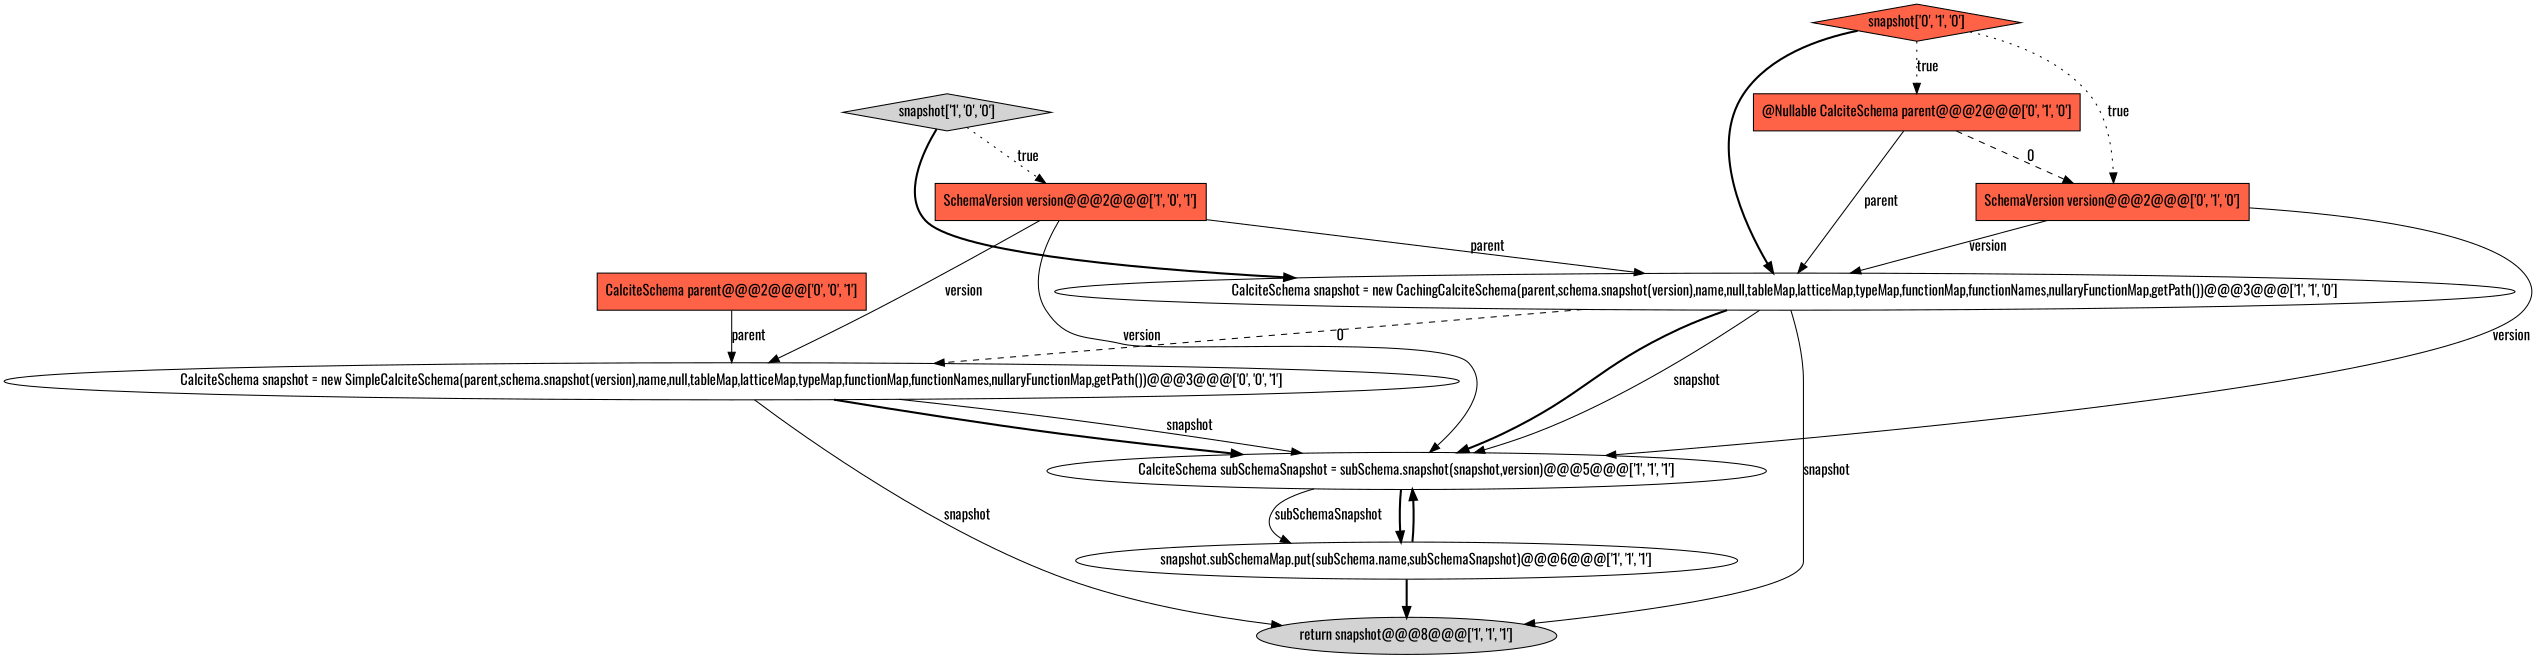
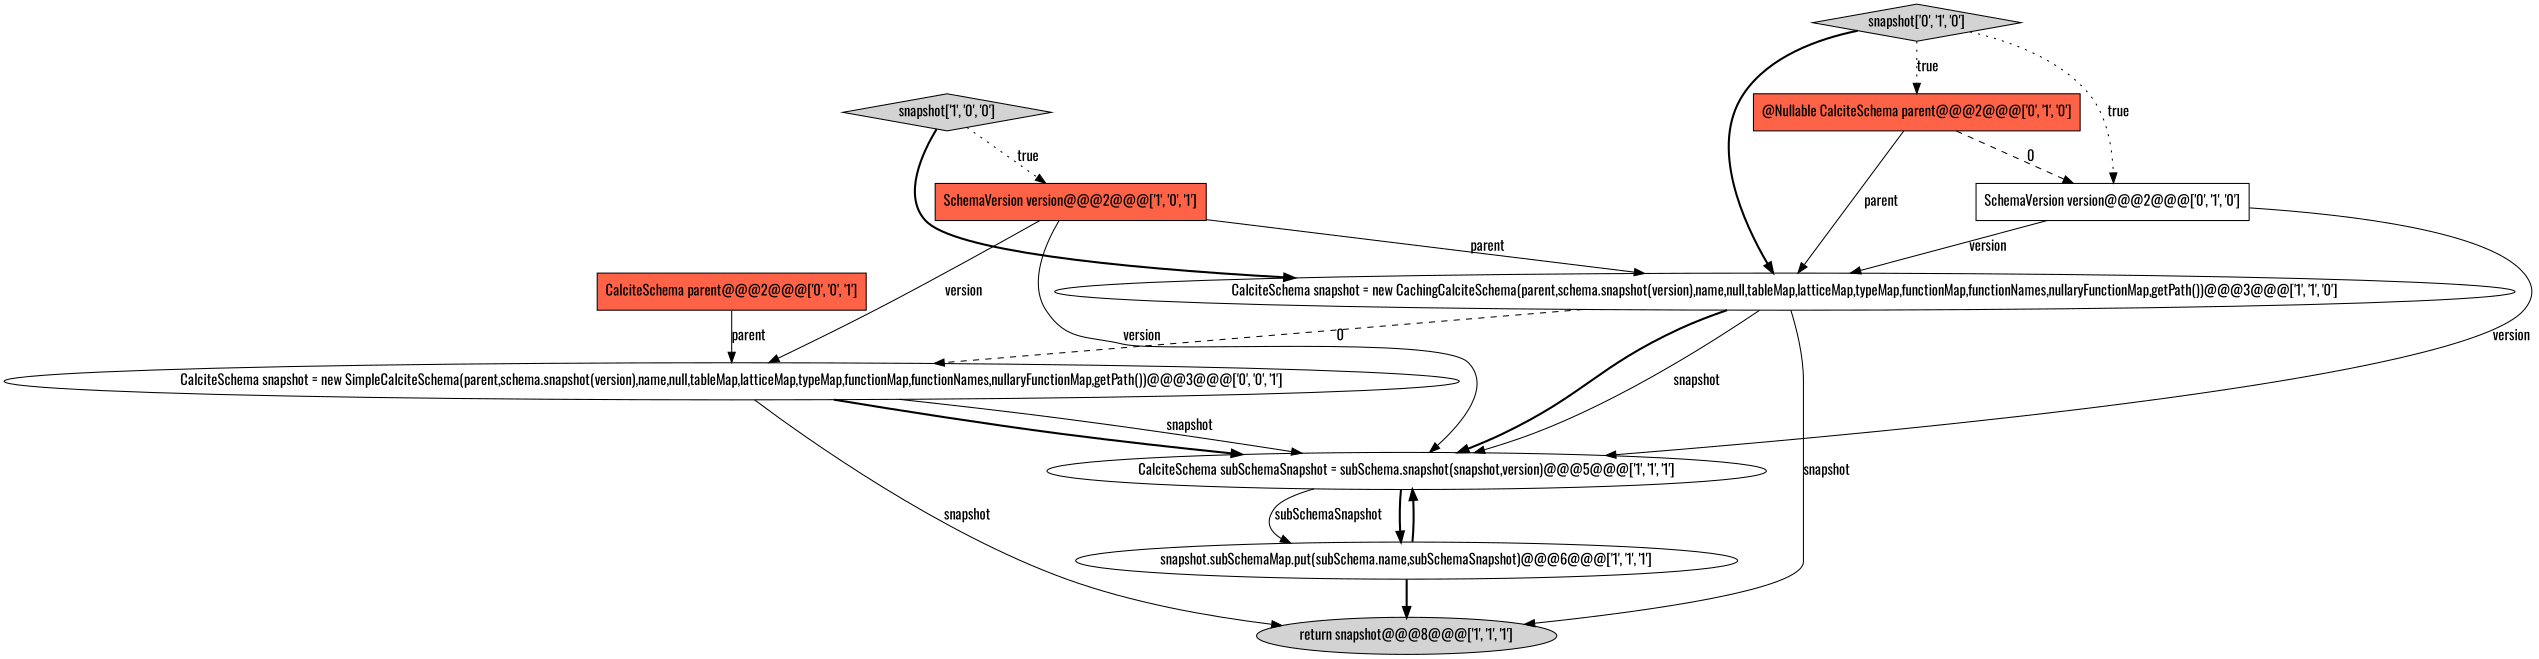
node "snapshot['0', '1', '0']": fillcolor tomato -> lightgray
node "SchemaVersion version@@@2@@@['0', '1', '0']": fillcolor tomato -> white
